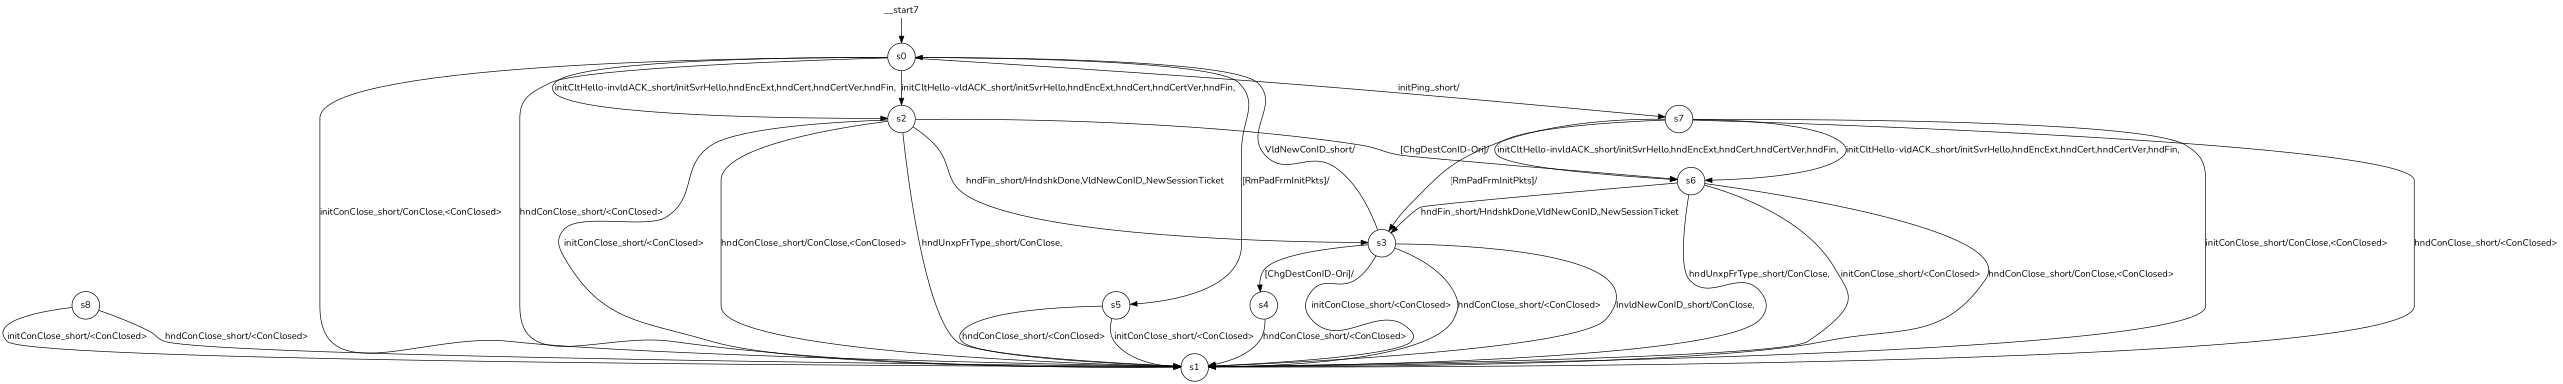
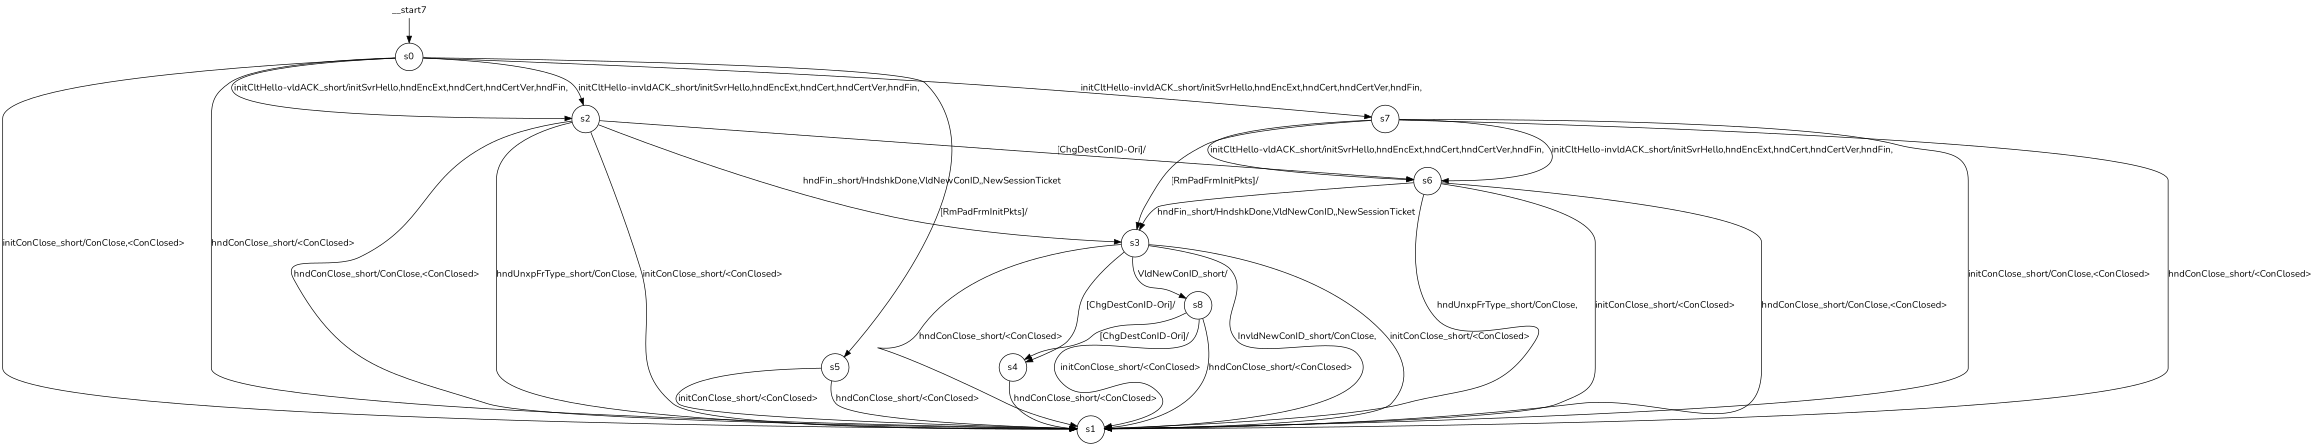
edge "s3" -> "s0": now "s3" -> "s8"
edge "s0" -> "s7": label "initPing_short/ " -> "initCltHello-invldACK_short/initSvrHello,hndEncExt,hndCert,hndCertVer,hndFin, "
edge "s8" -> "s4": added, label "[ChgDestConID-Ori]/"
